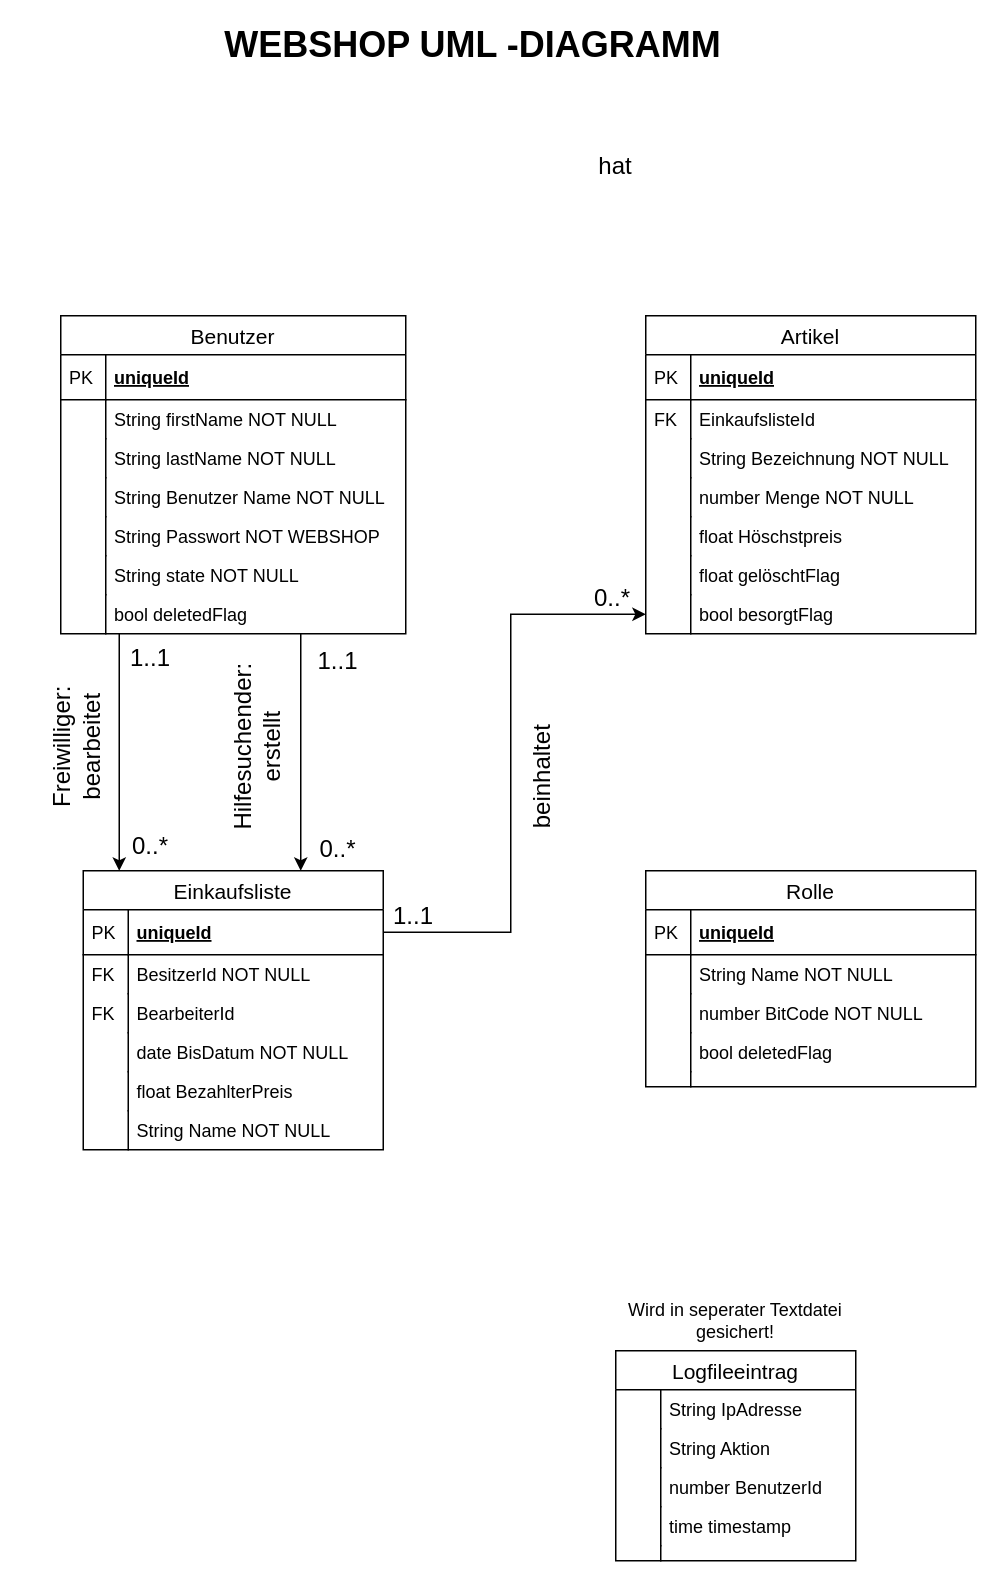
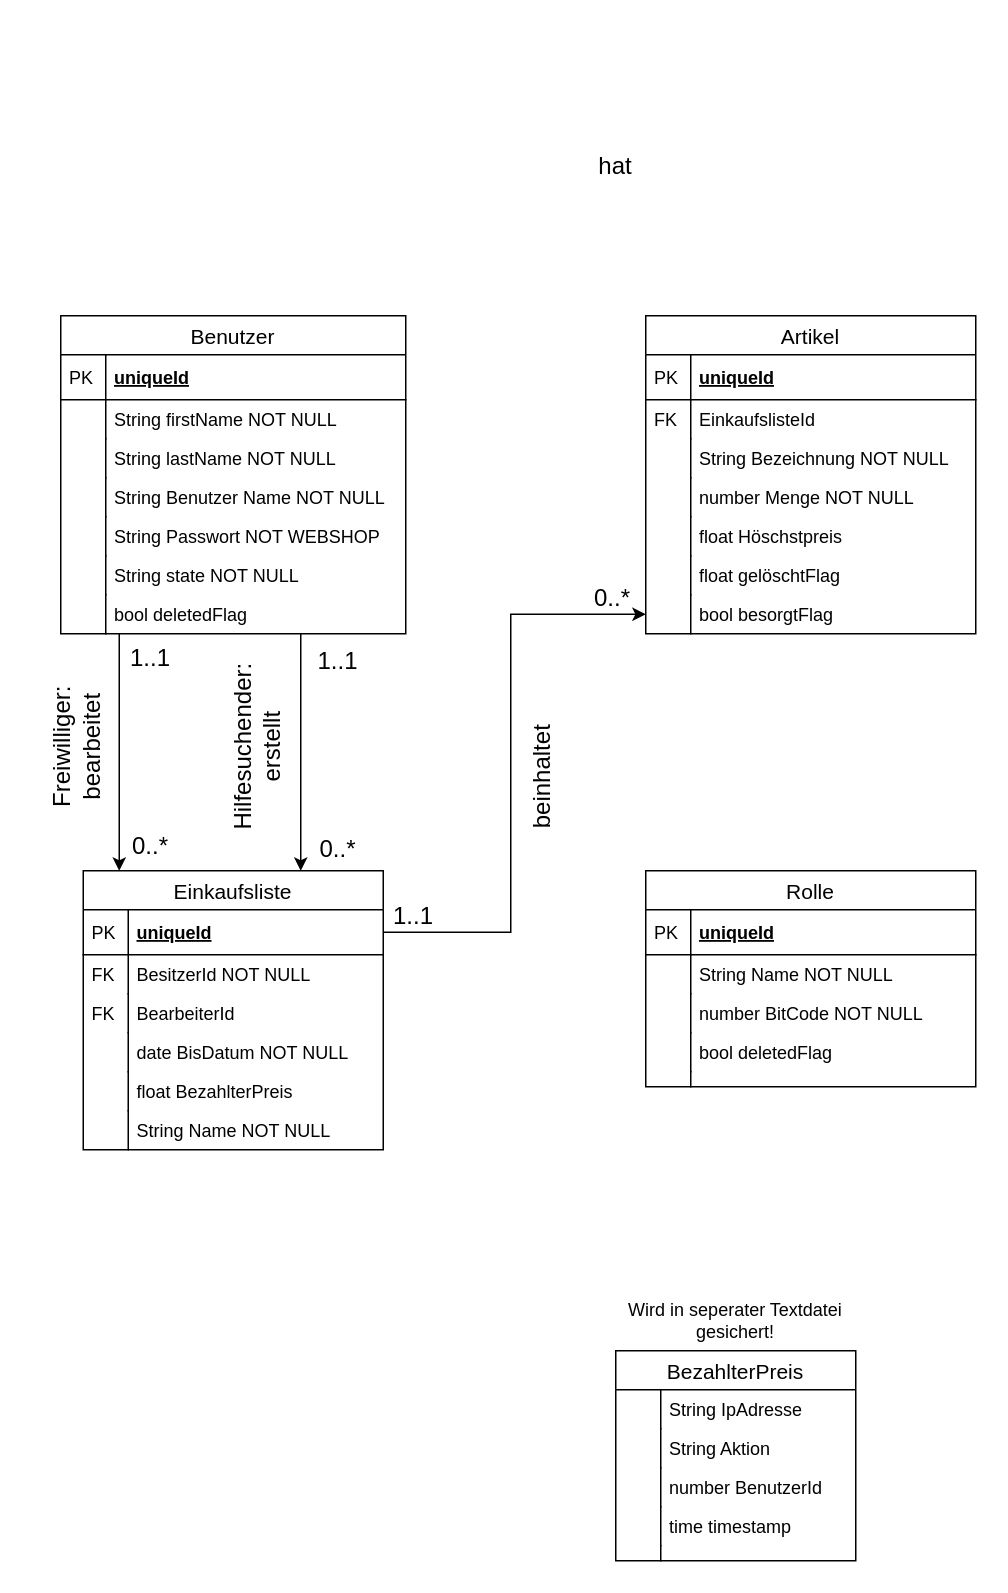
node "WEBSHOP UML -DIAGRAMM": removed
node "Logfileeintrag": label "Logfileeintrag" -> "BezahlterPreis"
